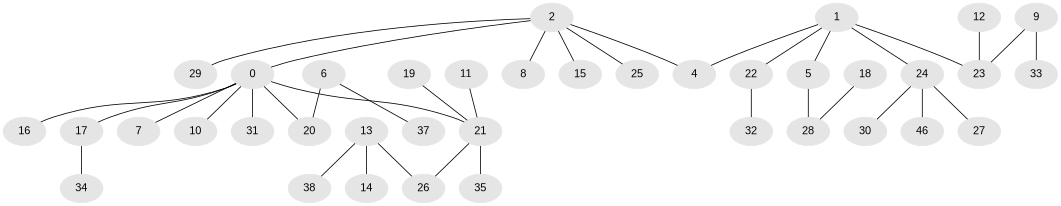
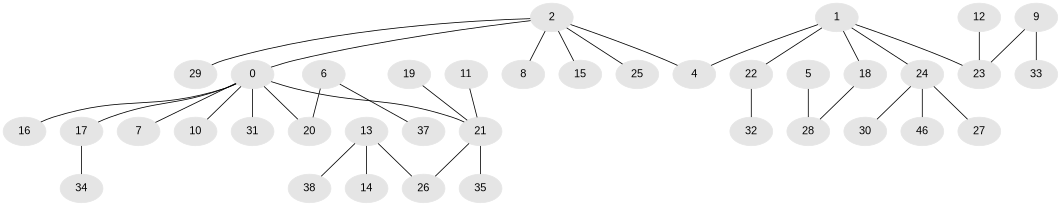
edge "1" -- "5": now "1" -- "18"
